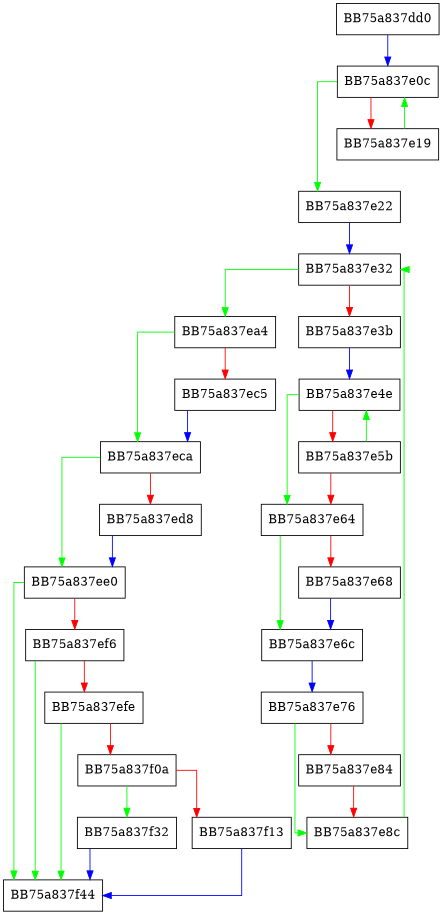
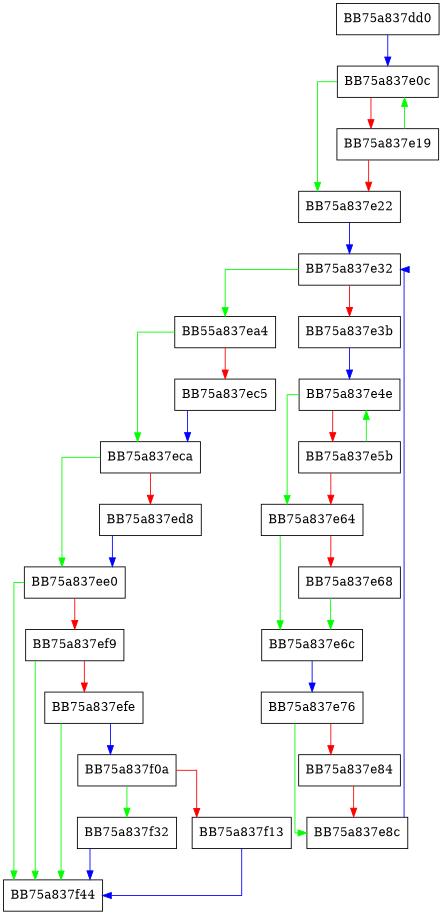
edge "BB75a837e19" -> "BB75a837e22": added
node "BB75a837ea4": label "BB75a837ea4" -> "BB55a837ea4"
edge "BB75a837e8c" -> "BB75a837e32": color green -> blue
edge "BB75a837e68" -> "BB75a837e6c": color blue -> green
node "BB75a837ef6": label "BB75a837ef6" -> "BB75a837ef9"
edge "BB75a837efe" -> "BB75a837f0a": color red -> blue
